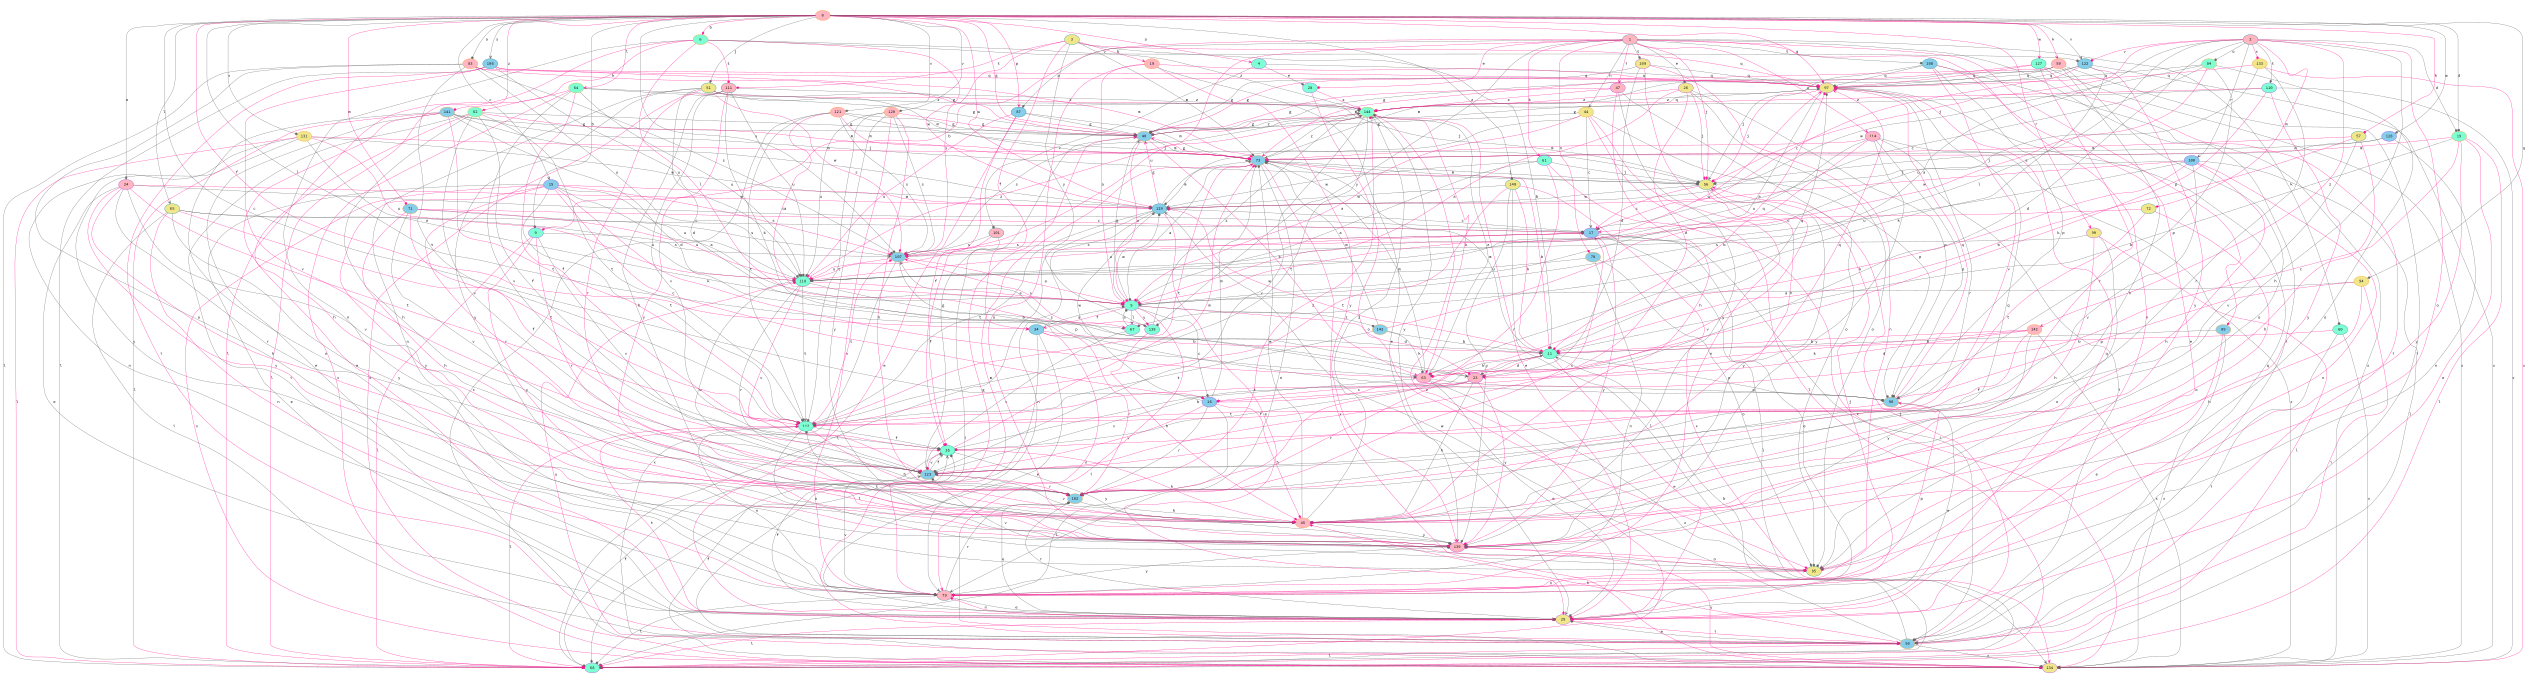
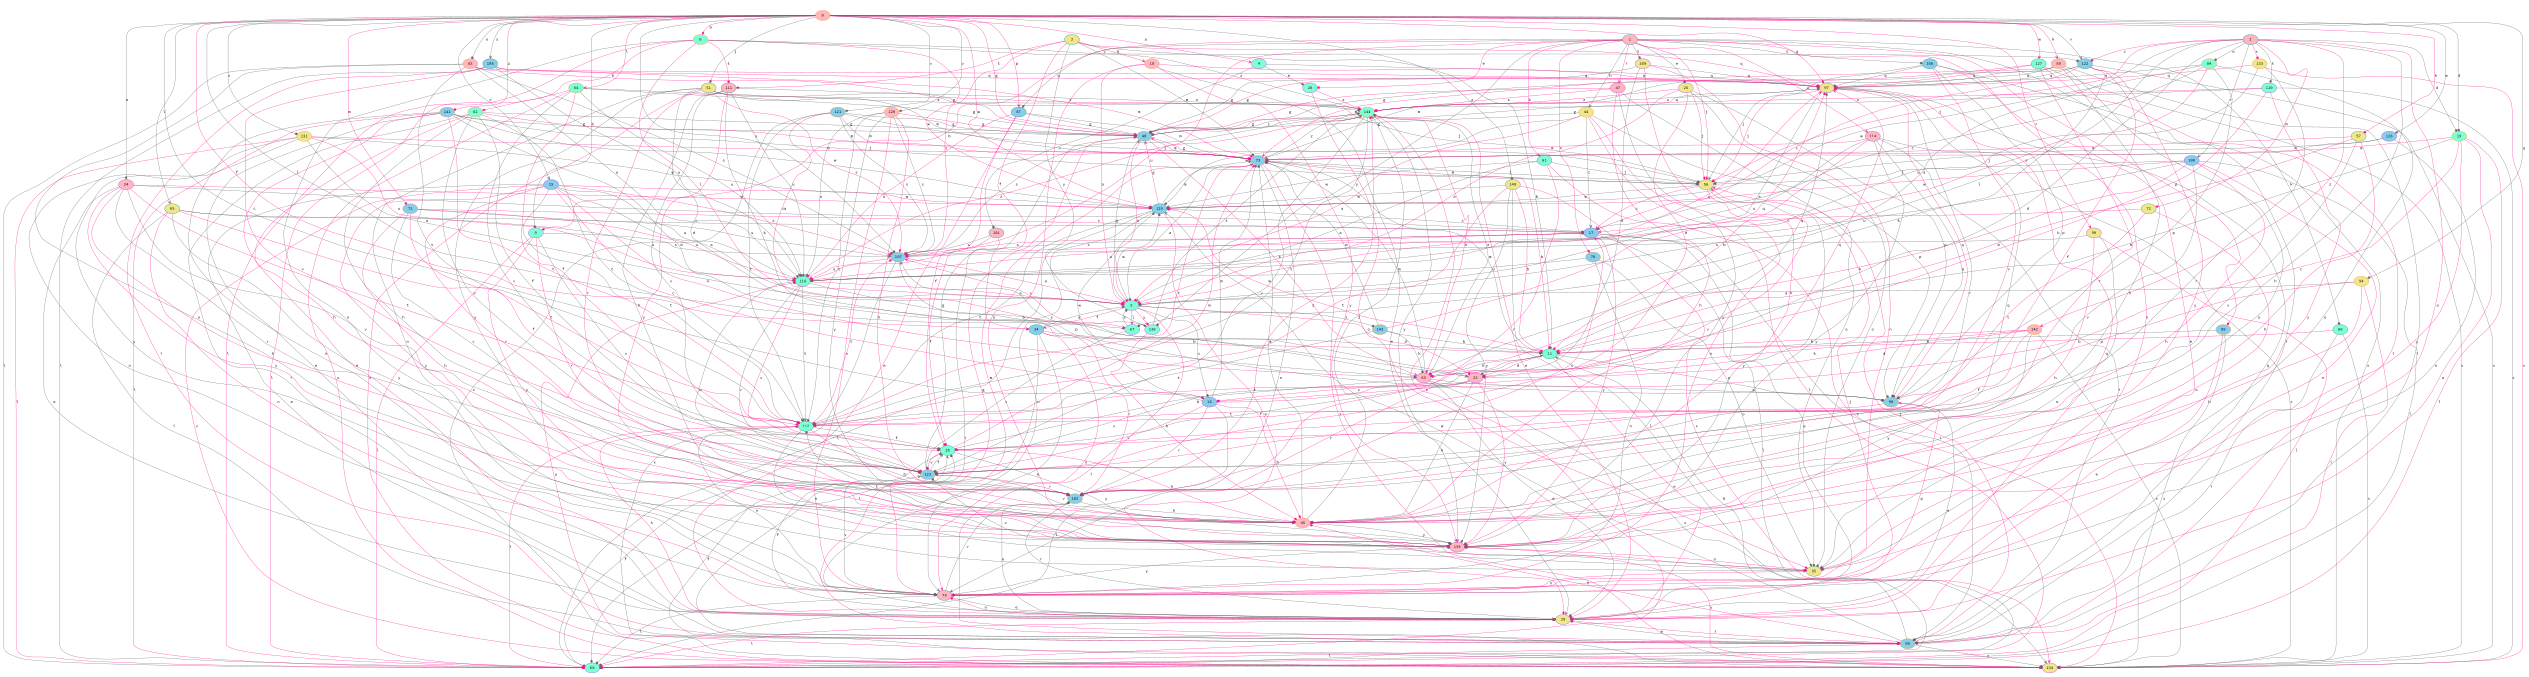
node "121": fillcolor lightpink -> skyblue
edge "122" -> "35": added, label "f"
